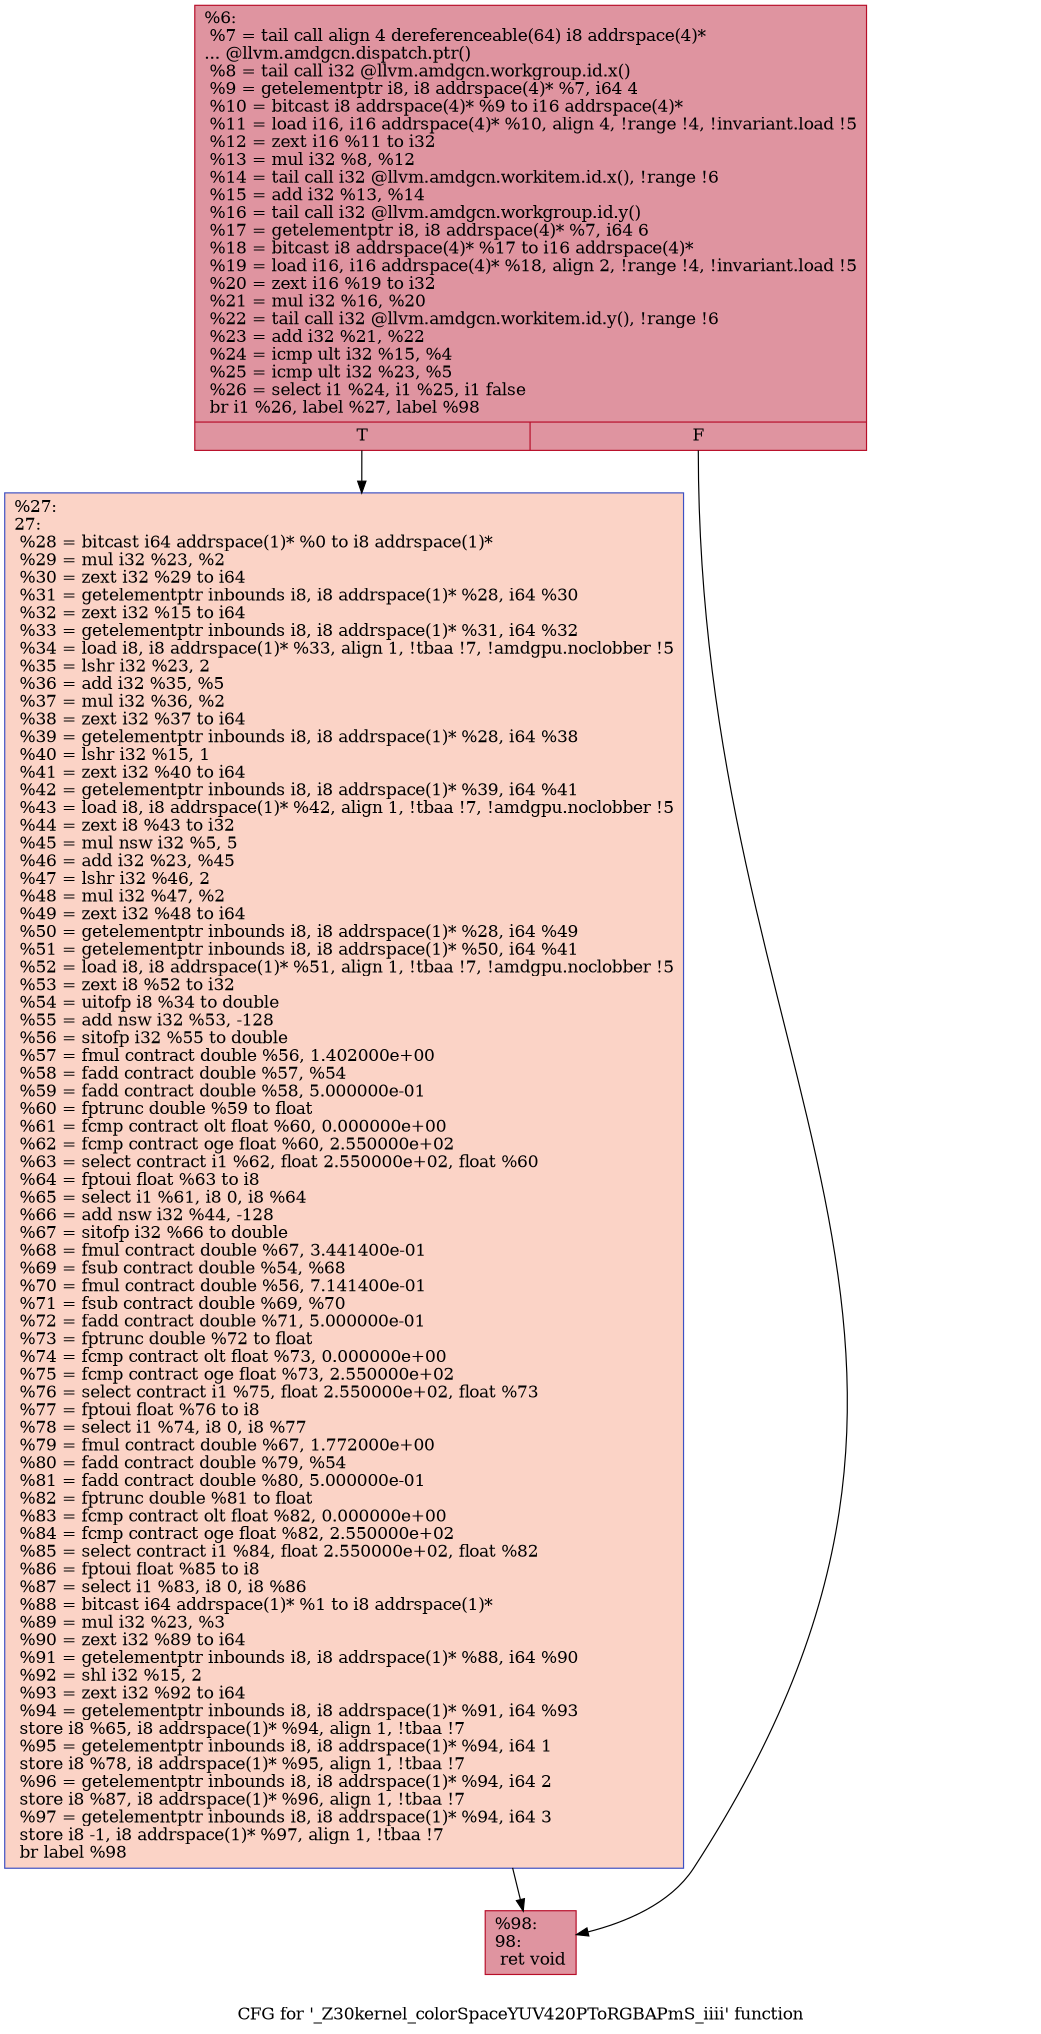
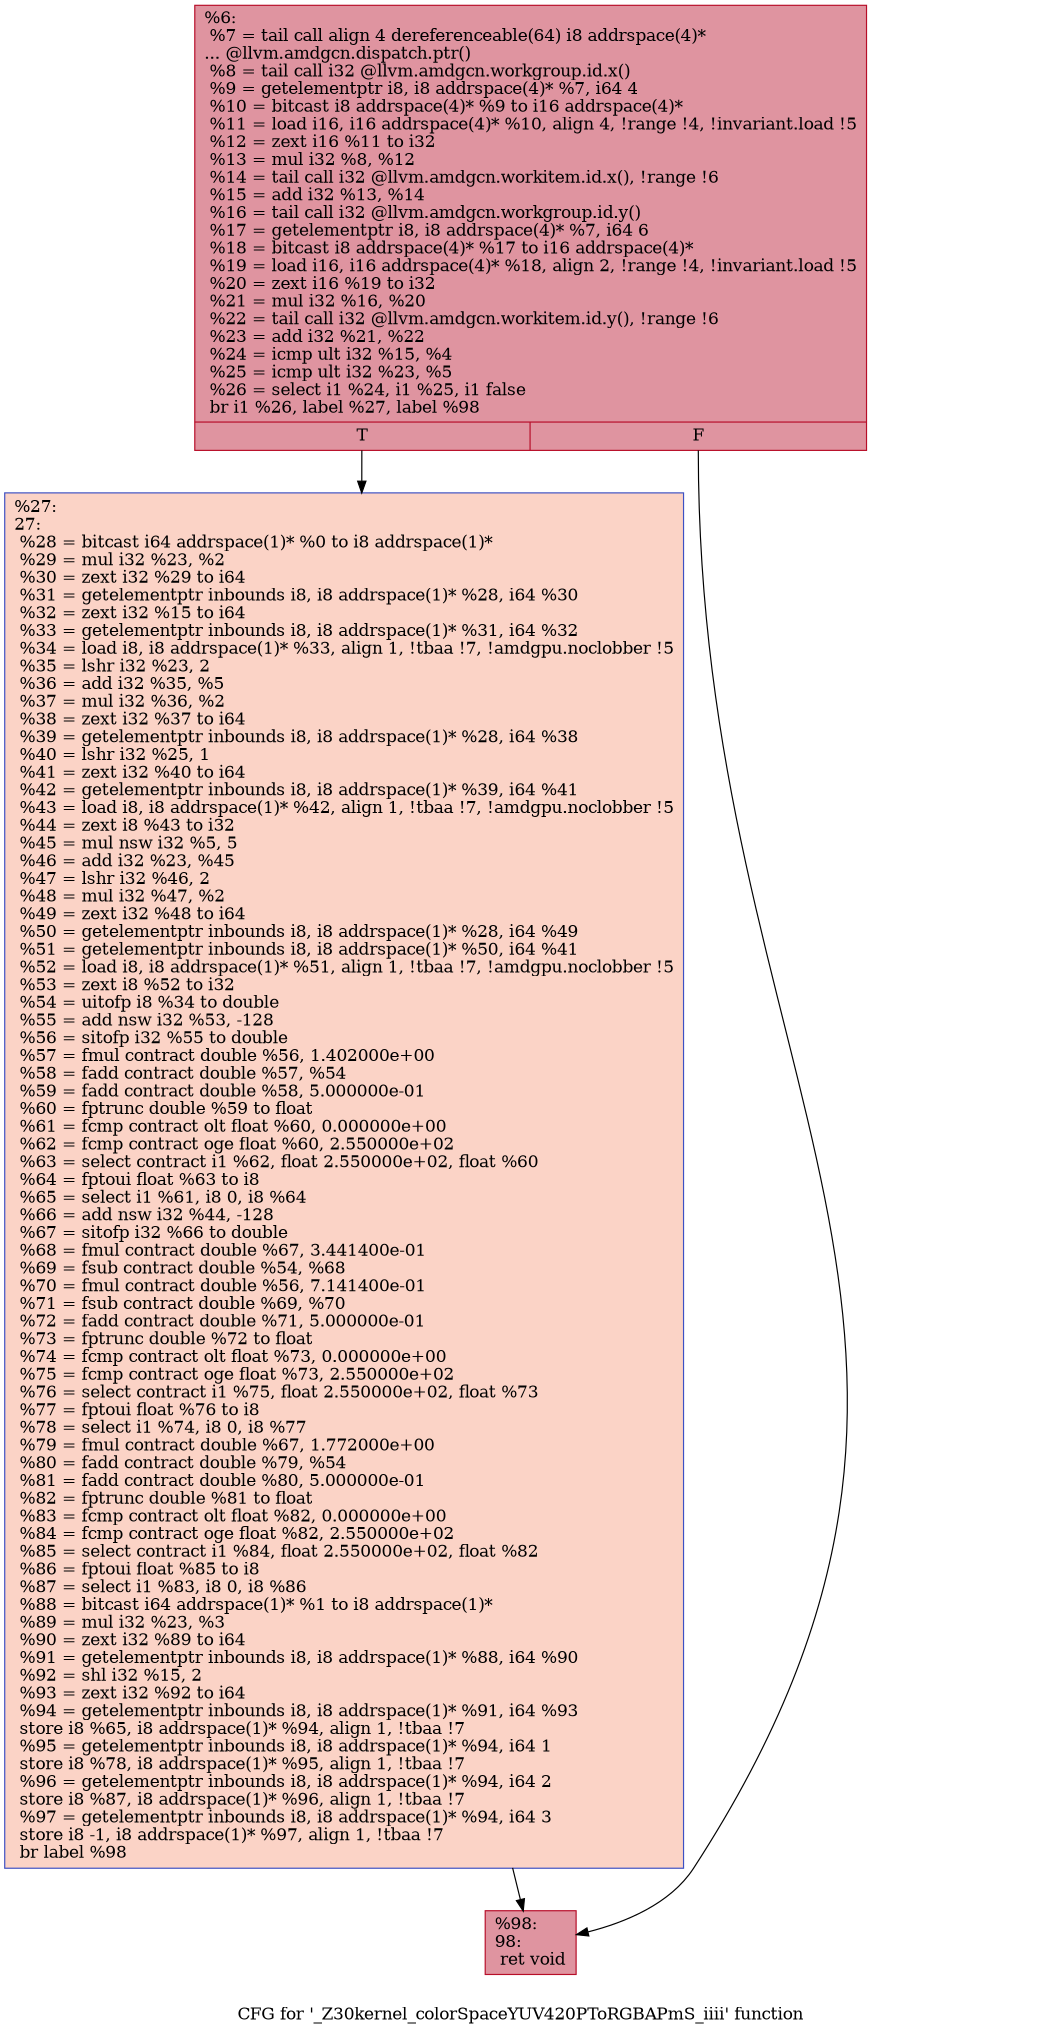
node "%27:": text "%40 = lshr i32 %15, 1" -> "%40 = lshr i32 %25, 1"
